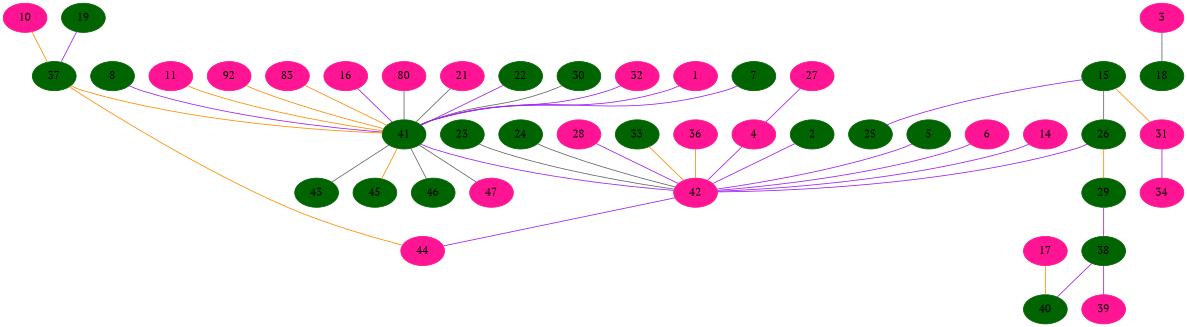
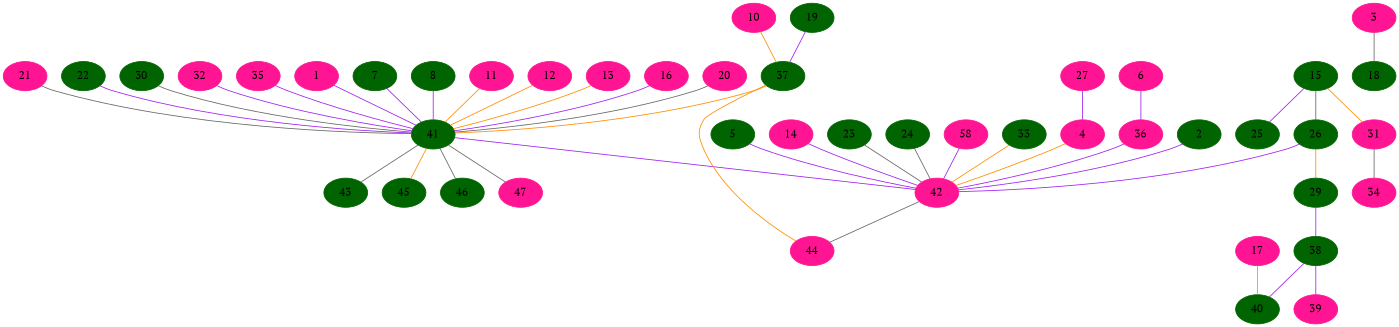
node "92": label "92" -> "12"
node "35": added
node "83": label "83" -> "13"
node "80": label "80" -> "20"
node "28": label "28" -> "58"
edge "4" -- "42": color purple -> darkorange
edge "36" -- "42": color darkorange -> purple
edge "31" -- "34": color purple -> gray40
edge "6" -- "42": now "6" -- "36"
edge "42" -- "44": color purple -> gray40
